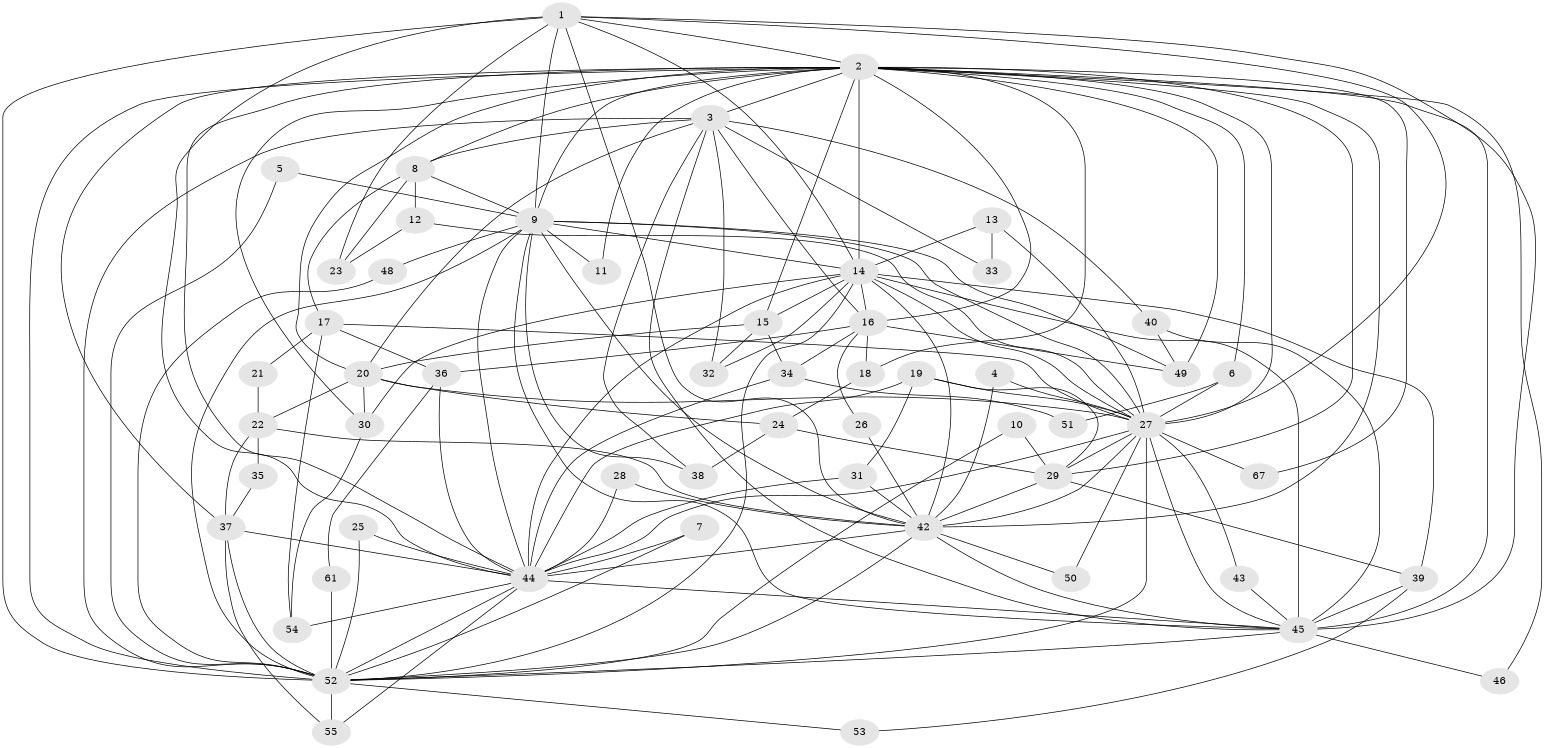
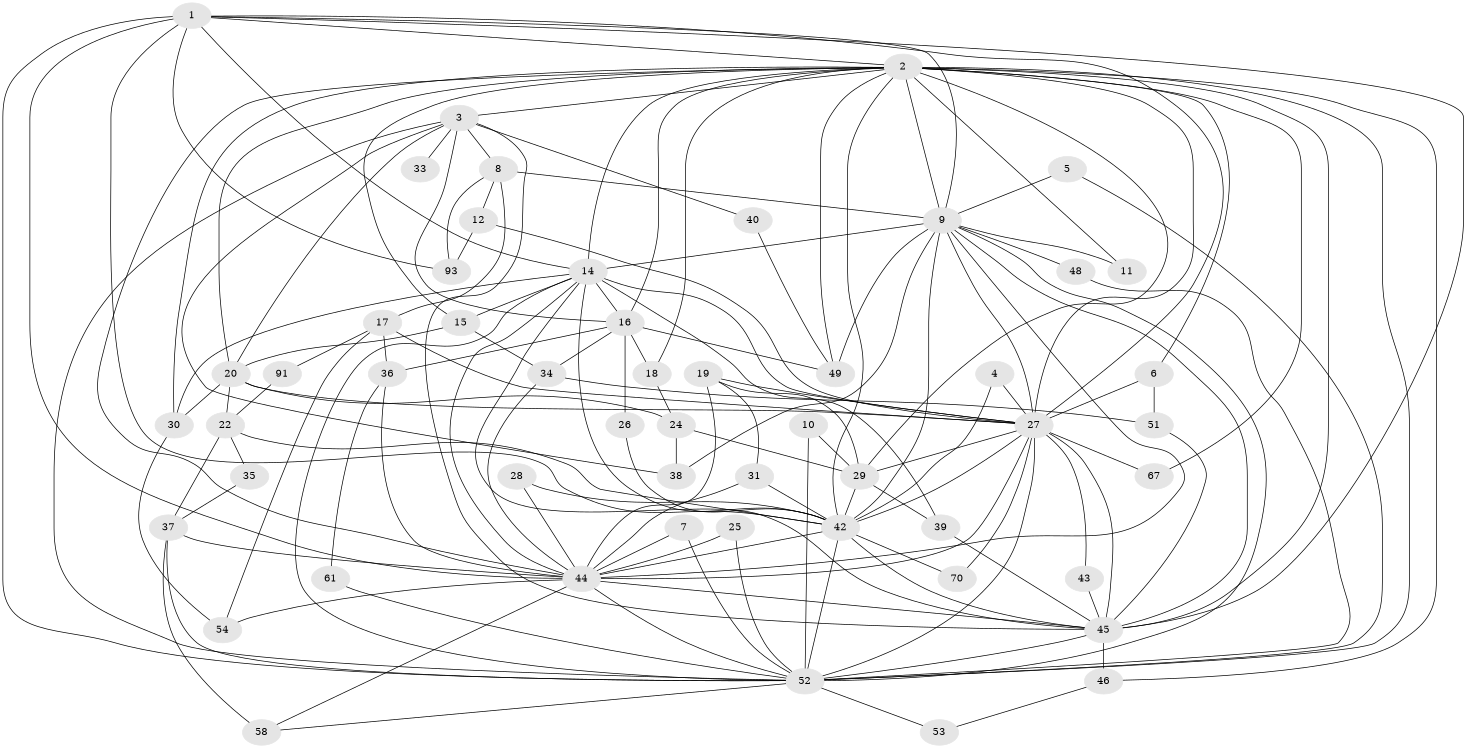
edge "2" -- "8": removed
edge "2" -- "37": removed
node "13": removed
node "23": label "23" -> "93"
node "21": label "21" -> "91"
node "32": removed
edge "40" -- "45": now "51" -- "45"
node "50": label "50" -> "70"
edge "39" -- "53": now "46" -- "53"
node "55": label "55" -> "58"
